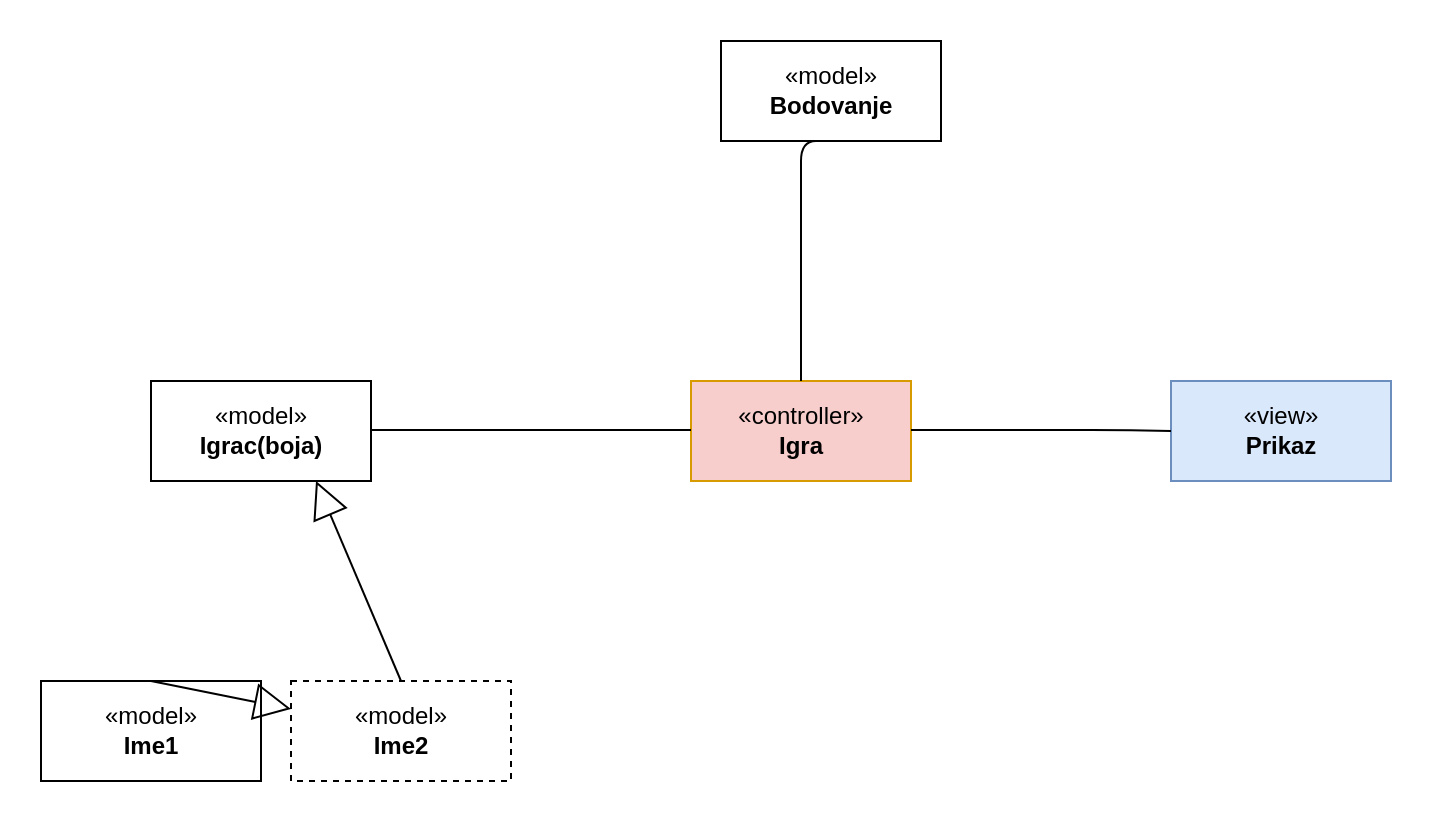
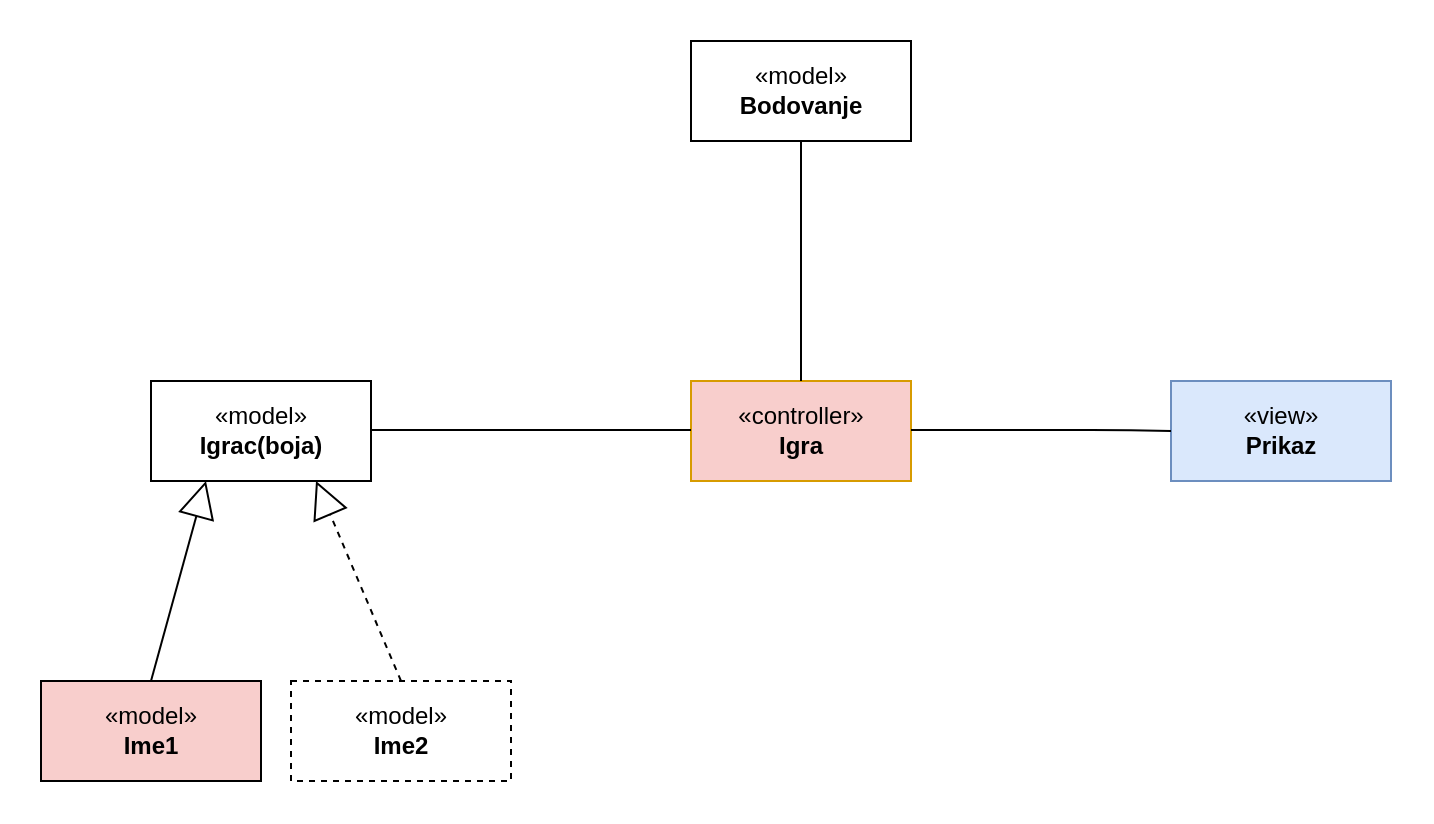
node "«model» Bodovanje": moved (831, 91) -> (801, 91)
edge "«model» Ime2" -> "«model» Igrac(boja)": style solid -> dashed
edge "«model» Ime1" -> "«model» Ime2": now "«model» Ime1" -> "«model» Igrac(boja)"
node "«model» Ime1": fillcolor #ffffff -> #f8cecc
